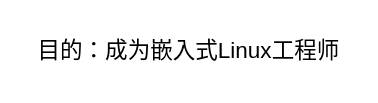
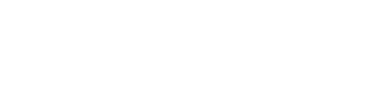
node "目的：成为嵌入式Linux工程师": removed
